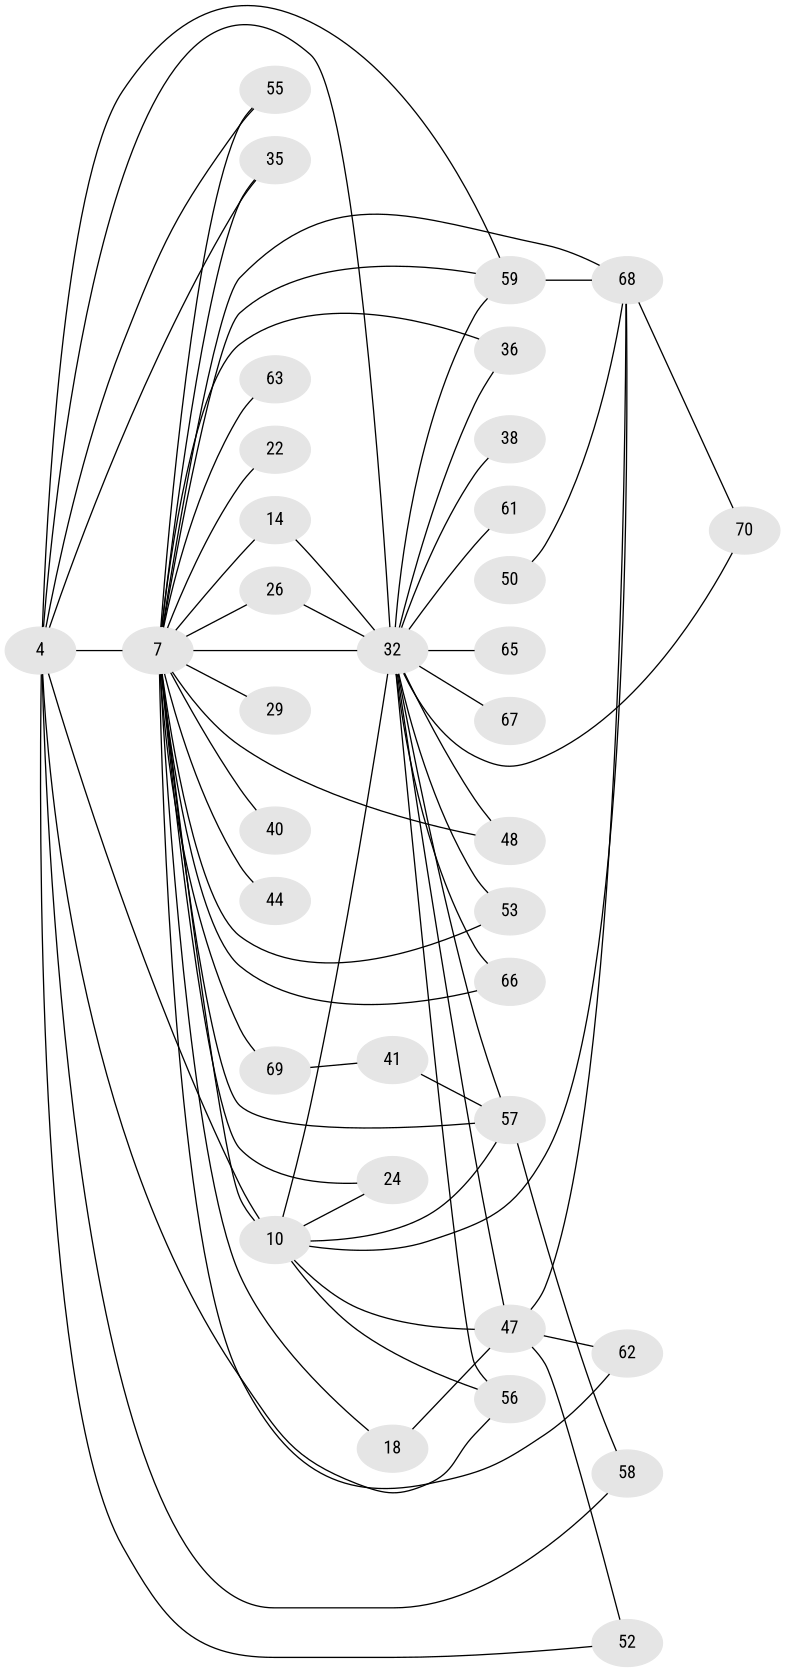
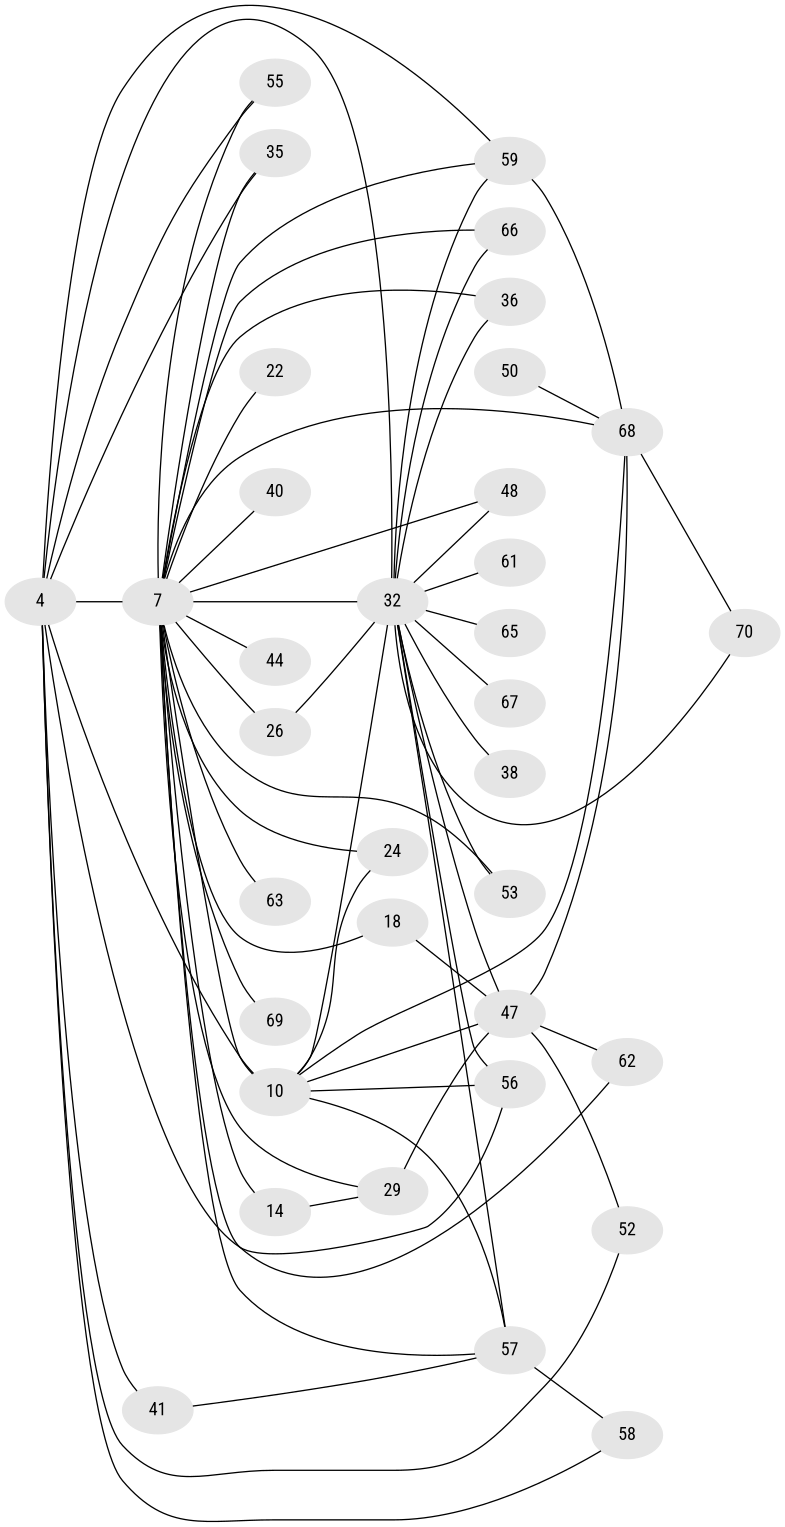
edge "14" -- "32": now "14" -- "29"
edge "41" -- "69": now "41" -- "4"
edge "47" -- "29": added
